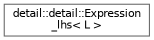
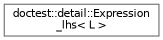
node "detail::detail::Expression _lhs< L >": label "detail::detail::Expression _lhs< L >" -> "doctest::detail::Expression _lhs< L >"
